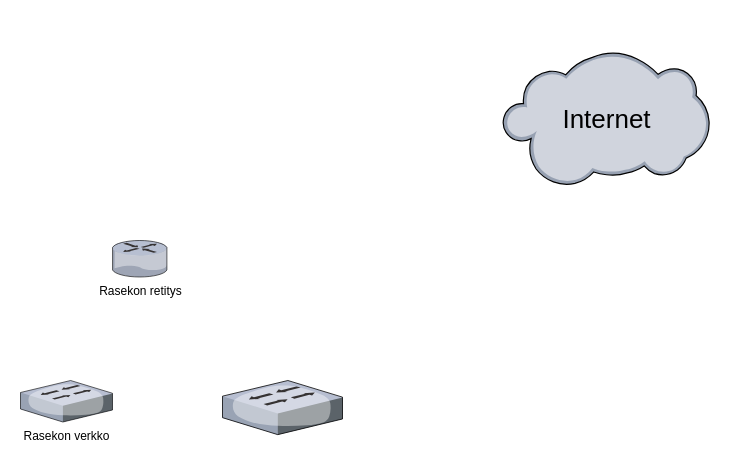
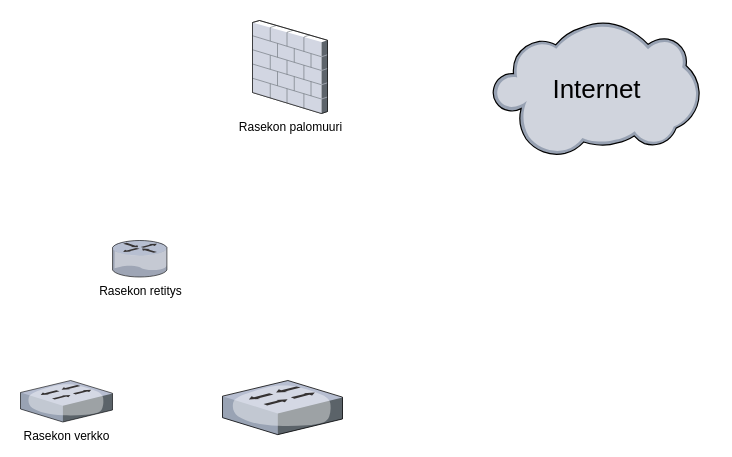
node "Rasekon palomuuri": added
node "Internet": moved (606, 119) -> (596, 89)
